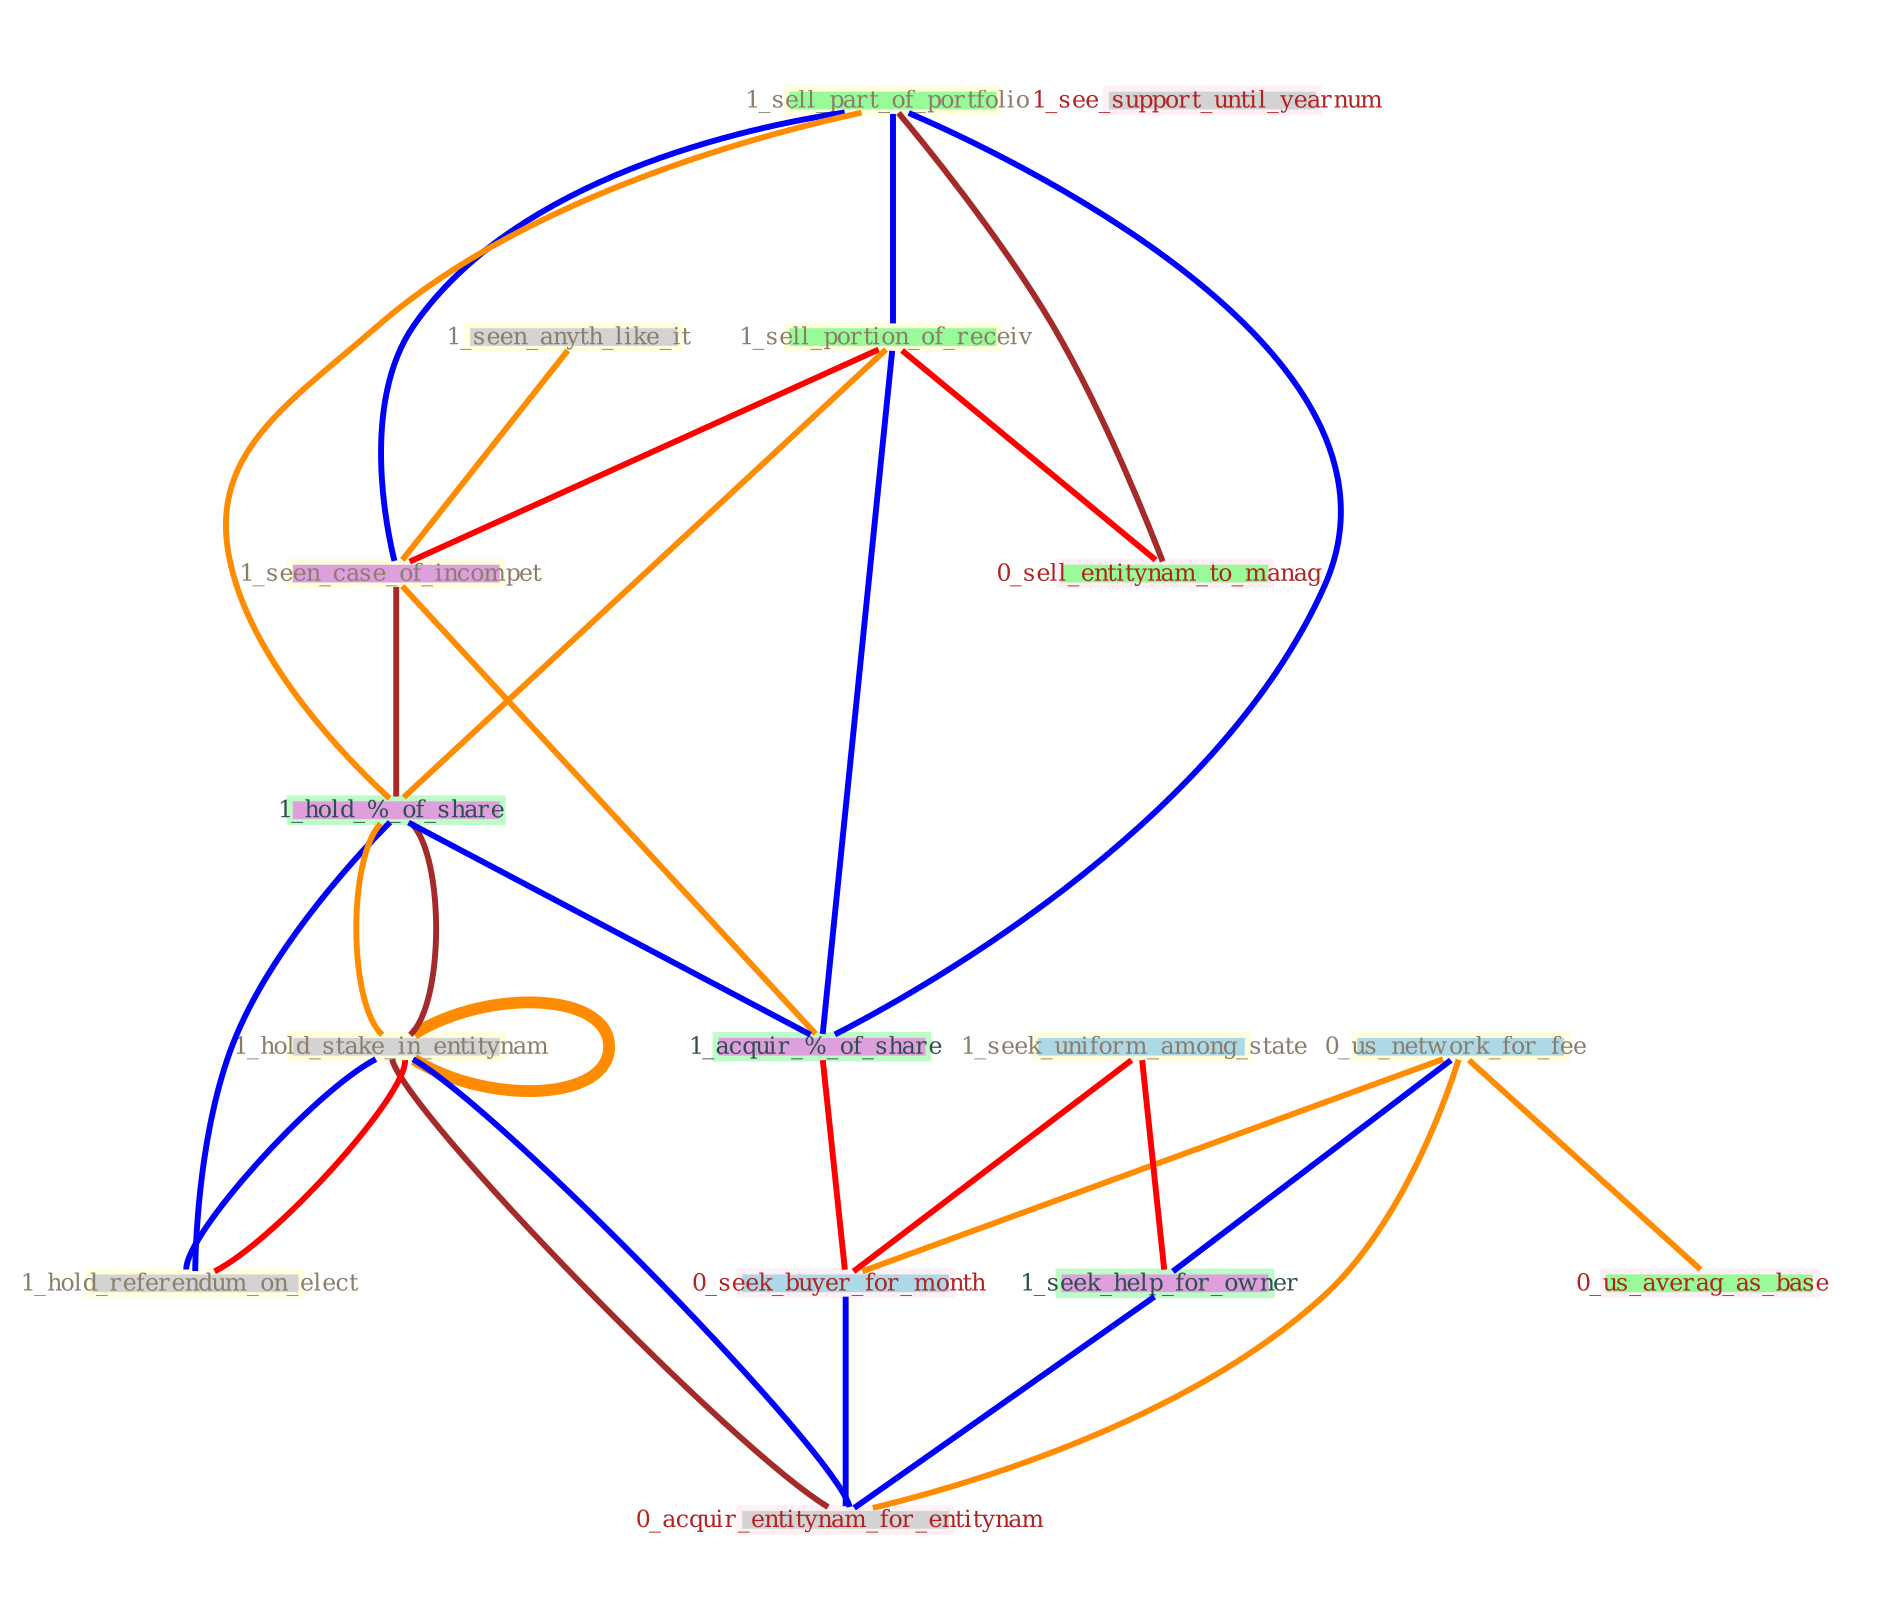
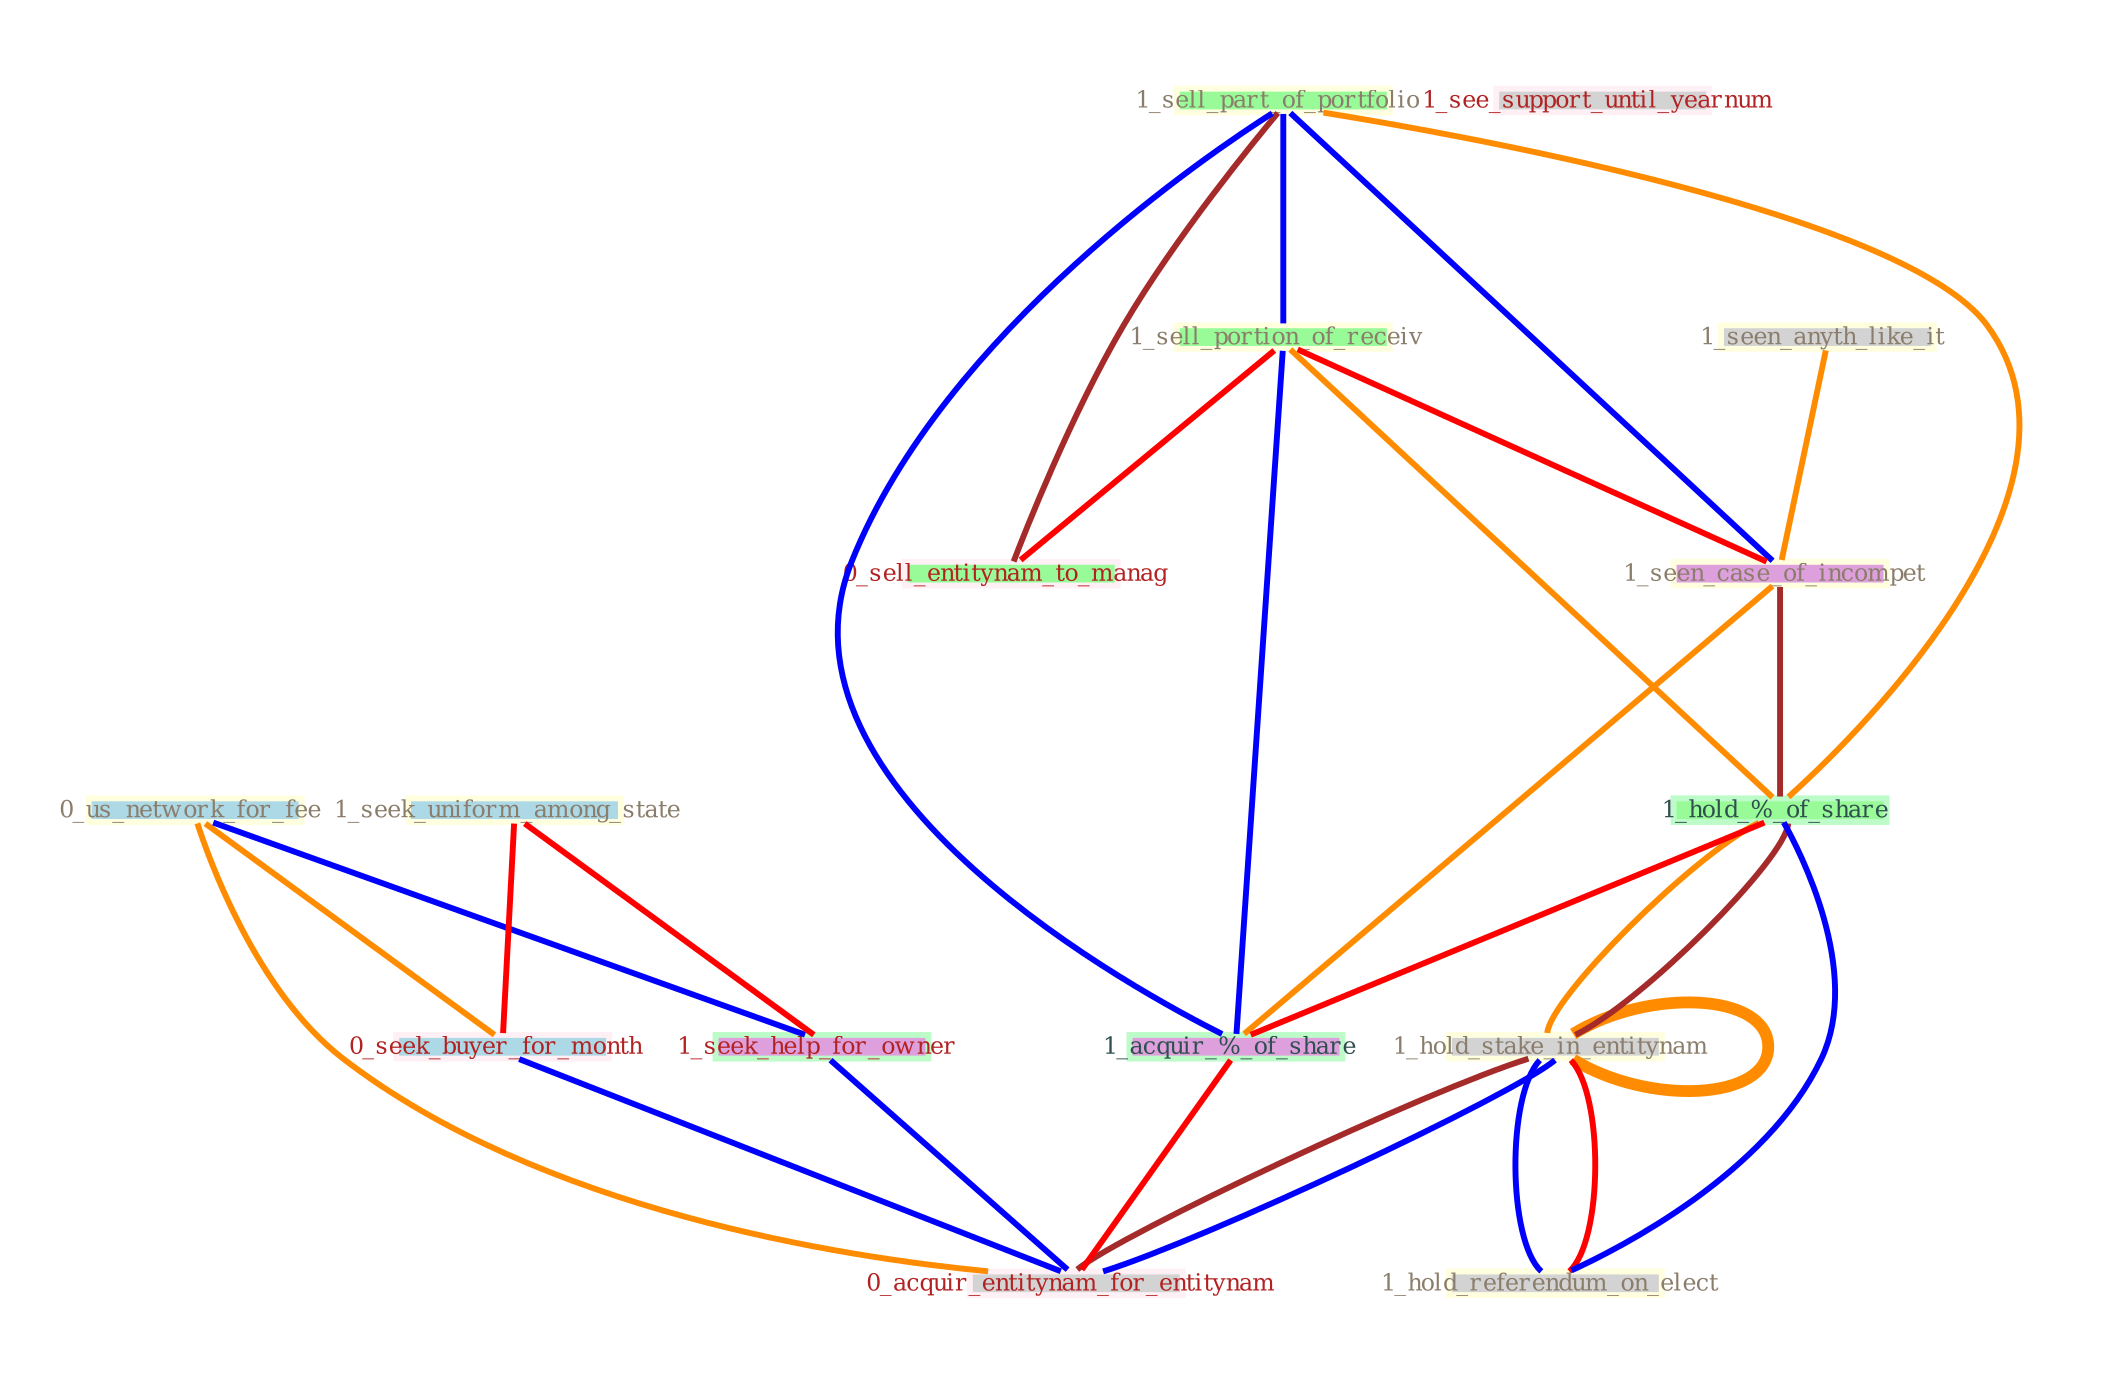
node "1_hold_%_of_share": fillcolor plum -> palegreen
edge "1_hold_%_of_share" -- "1_acquir_%_of_share": color blue -> red
edge "1_acquir_%_of_share" -- "0_seek_buyer_for_month": now "1_acquir_%_of_share" -- "0_acquir_entitynam_for_entitynam"
node "1_seek_help_for_owner": fontcolor #2f4f4f -> #b22222
node "0_us_averag_as_base": removed
